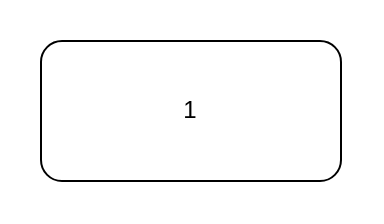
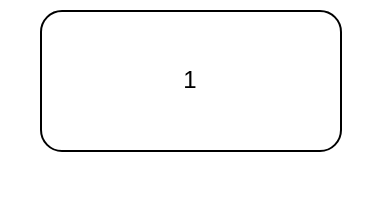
node "1": moved (191, 111) -> (191, 81)
